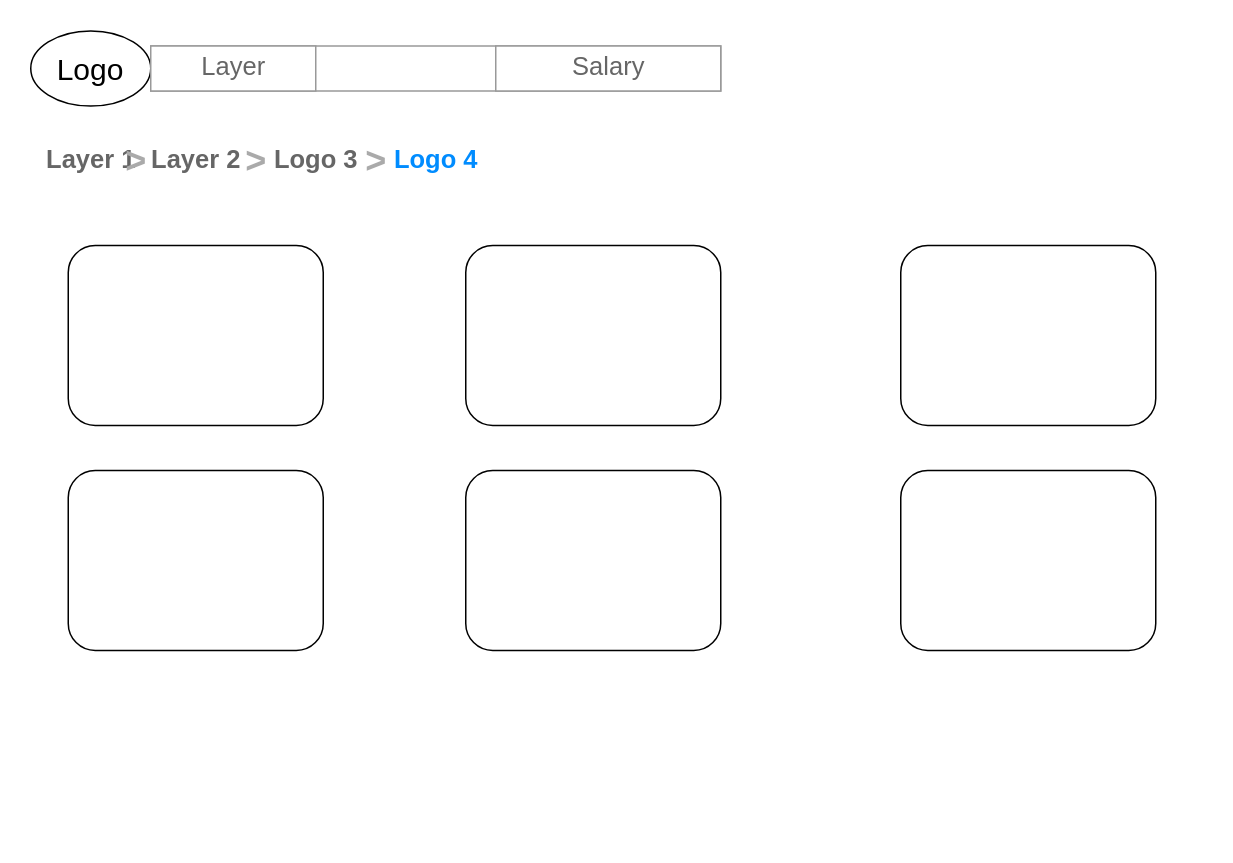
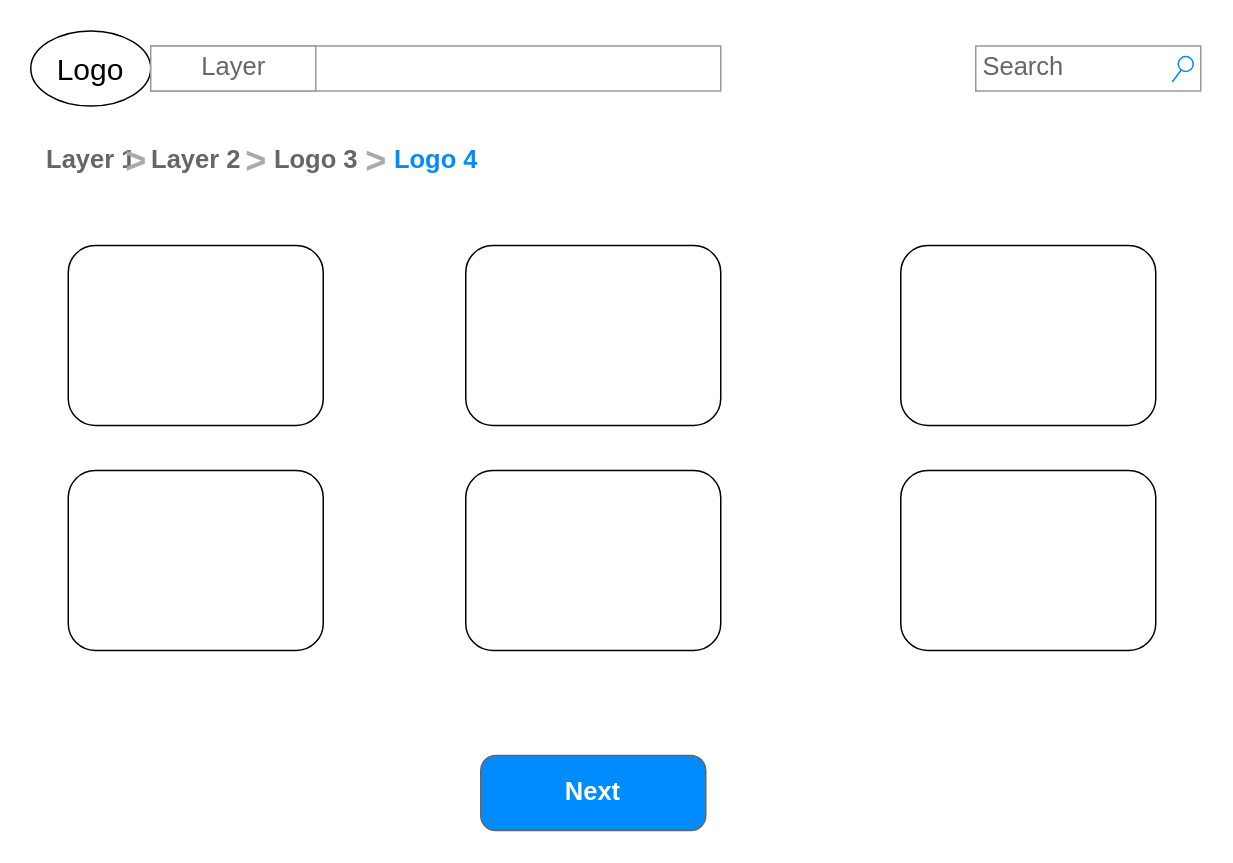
node "Salary": removed
node "Search": added
node "Next": added
